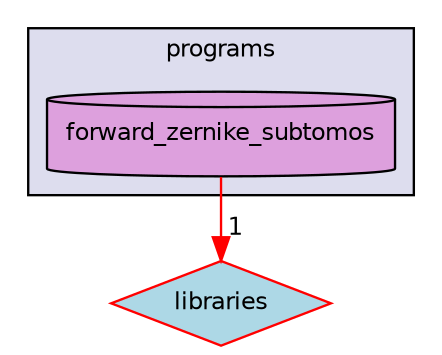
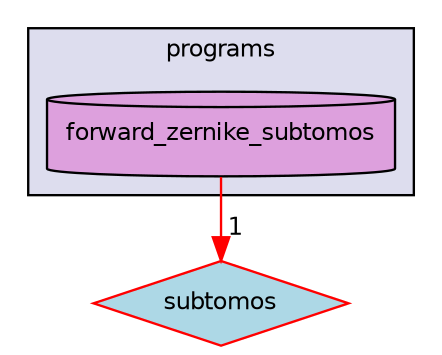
node "libraries": label "libraries" -> "subtomos"
